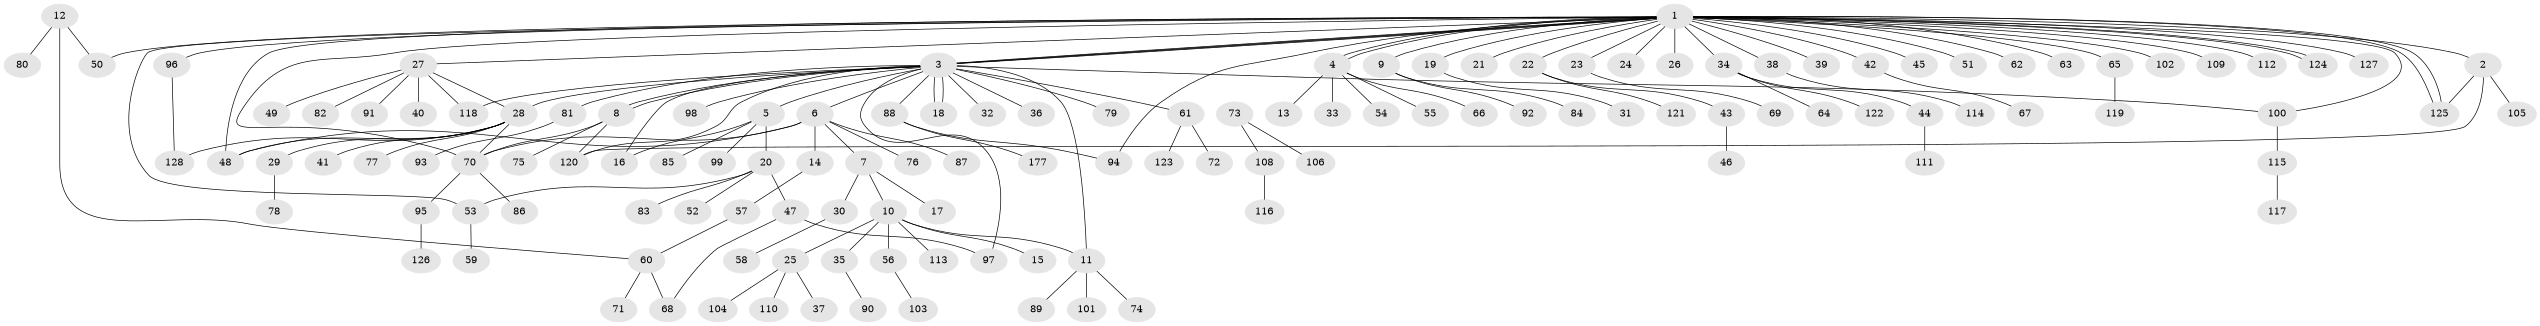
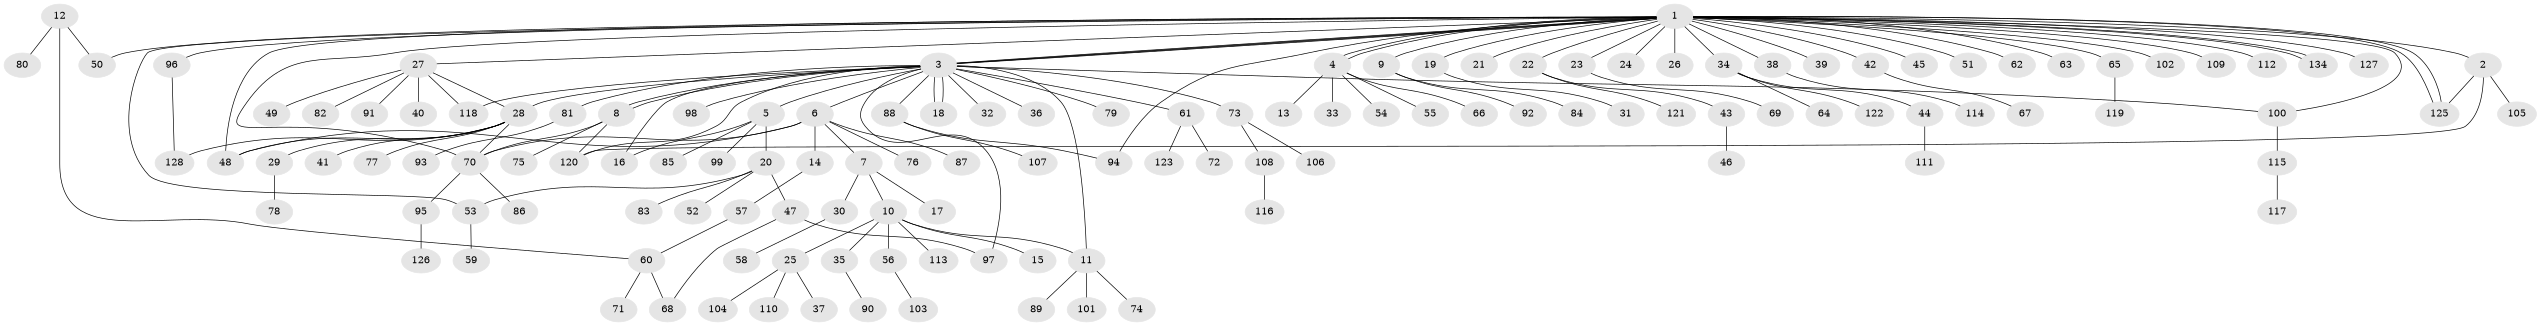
node "124": label "124" -> "134"
edge "3" -- "73": added
node "177": label "177" -> "107"
